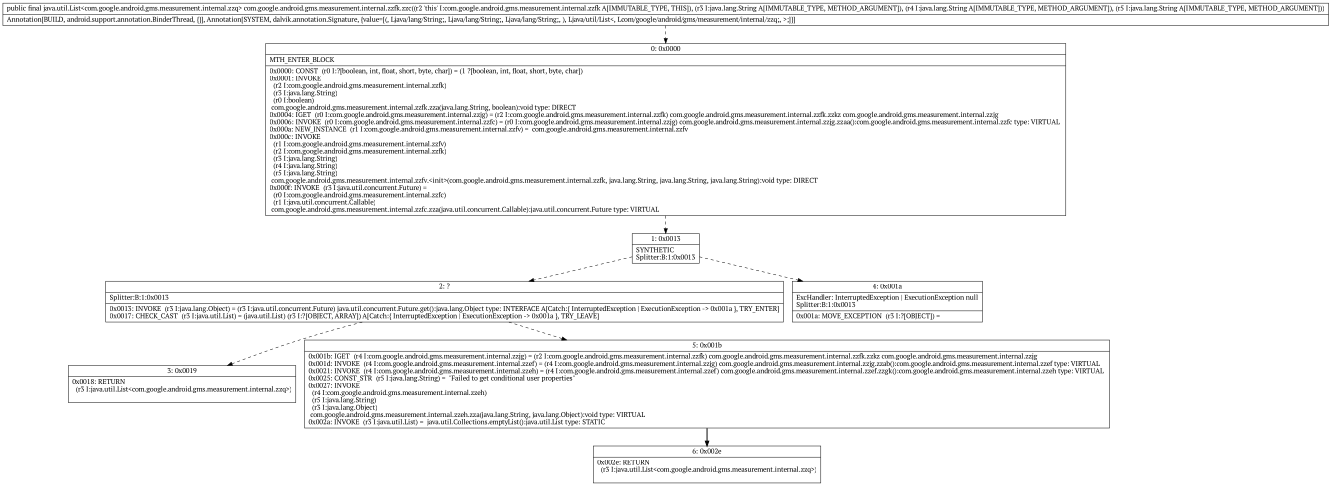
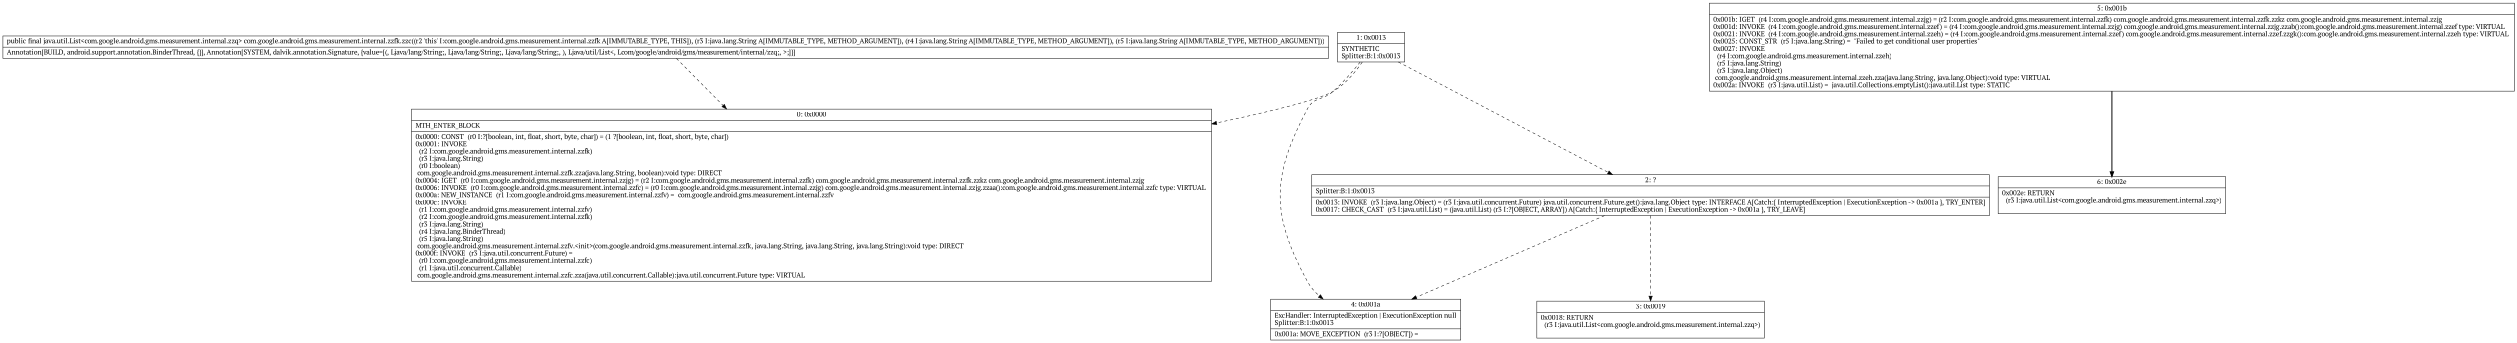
node "0: 0x0000": text "(r4 I:java.lang.String)" -> "(r4 I:java.lang.BinderThread)"
edge "0: 0x0000" -> "1: 0x0013": reversed
edge "2: ?" -> "5: 0x001b": now "2: ?" -> "4: 0x001a"
